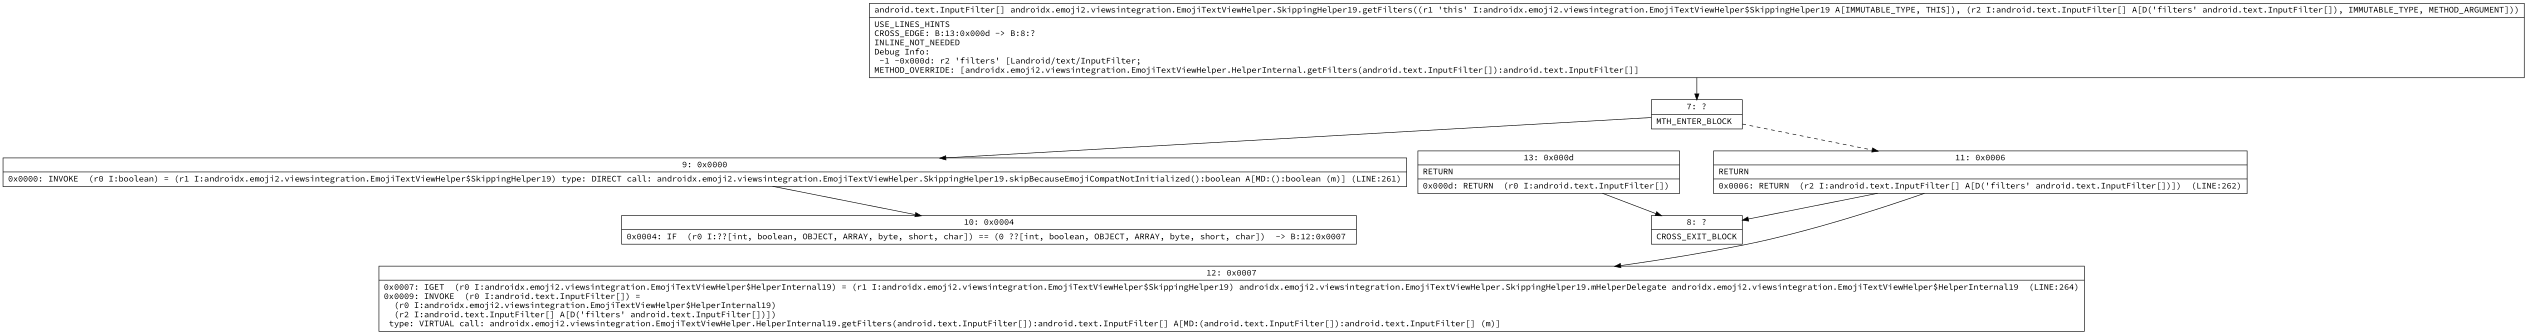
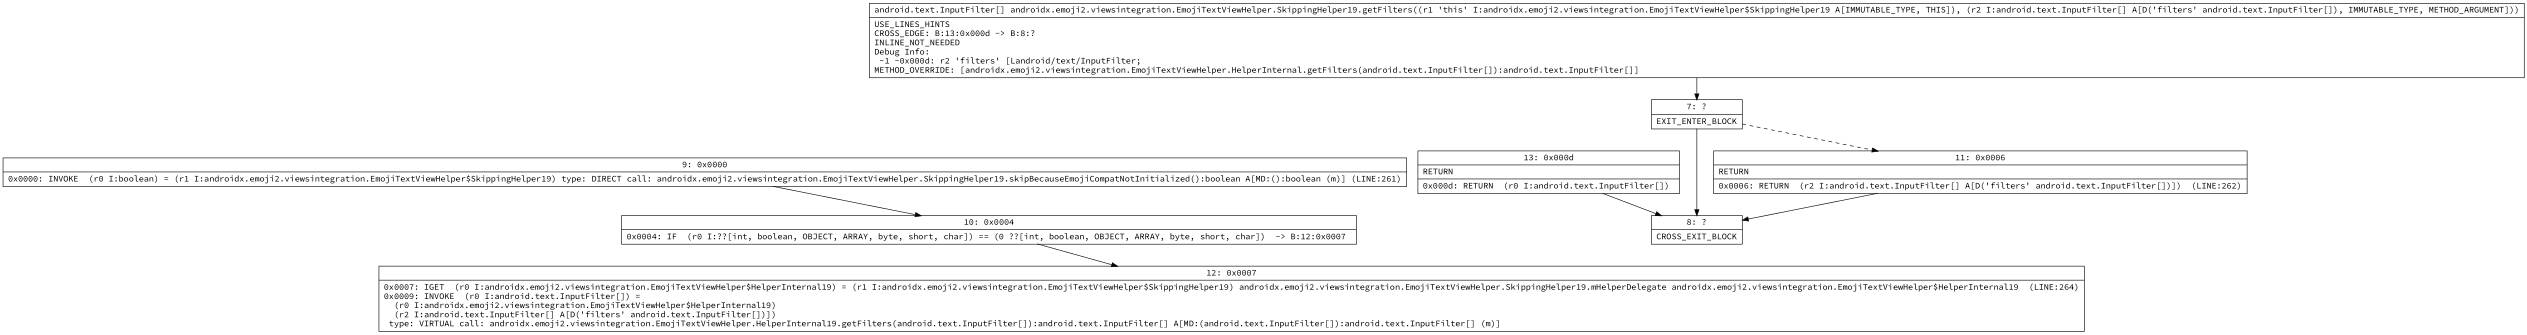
node "7: ?": text "MTH_ENTER_BLOCK" -> "EXIT_ENTER_BLOCK"
edge "7: ?" -> "9: 0x0000": now "7: ?" -> "8: ?"
edge "11: 0x0006" -> "12: 0x0007": now "10: 0x0004" -> "12: 0x0007"
